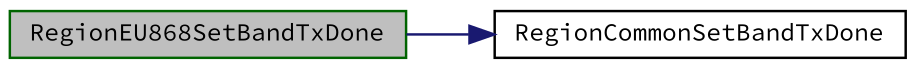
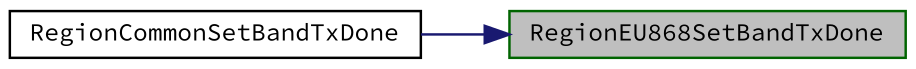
edge "RegionEU868SetBandTxDone" -> "RegionCommonSetBandTxDone": reversed
